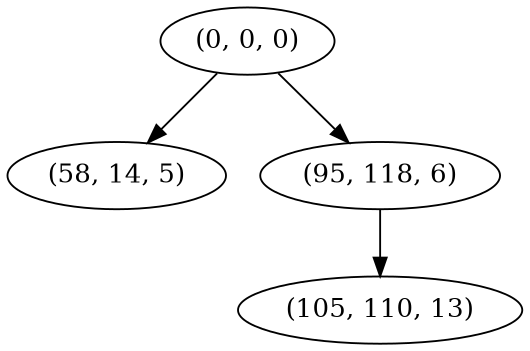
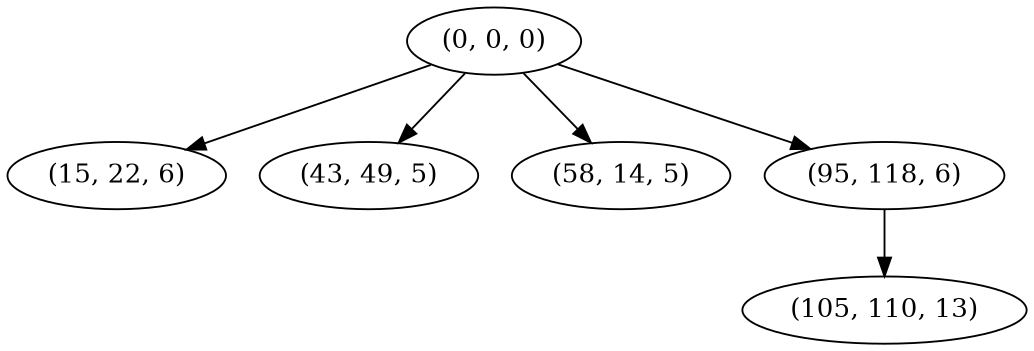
node "(15, 22, 6)": added
node "(43, 49, 5)": added
